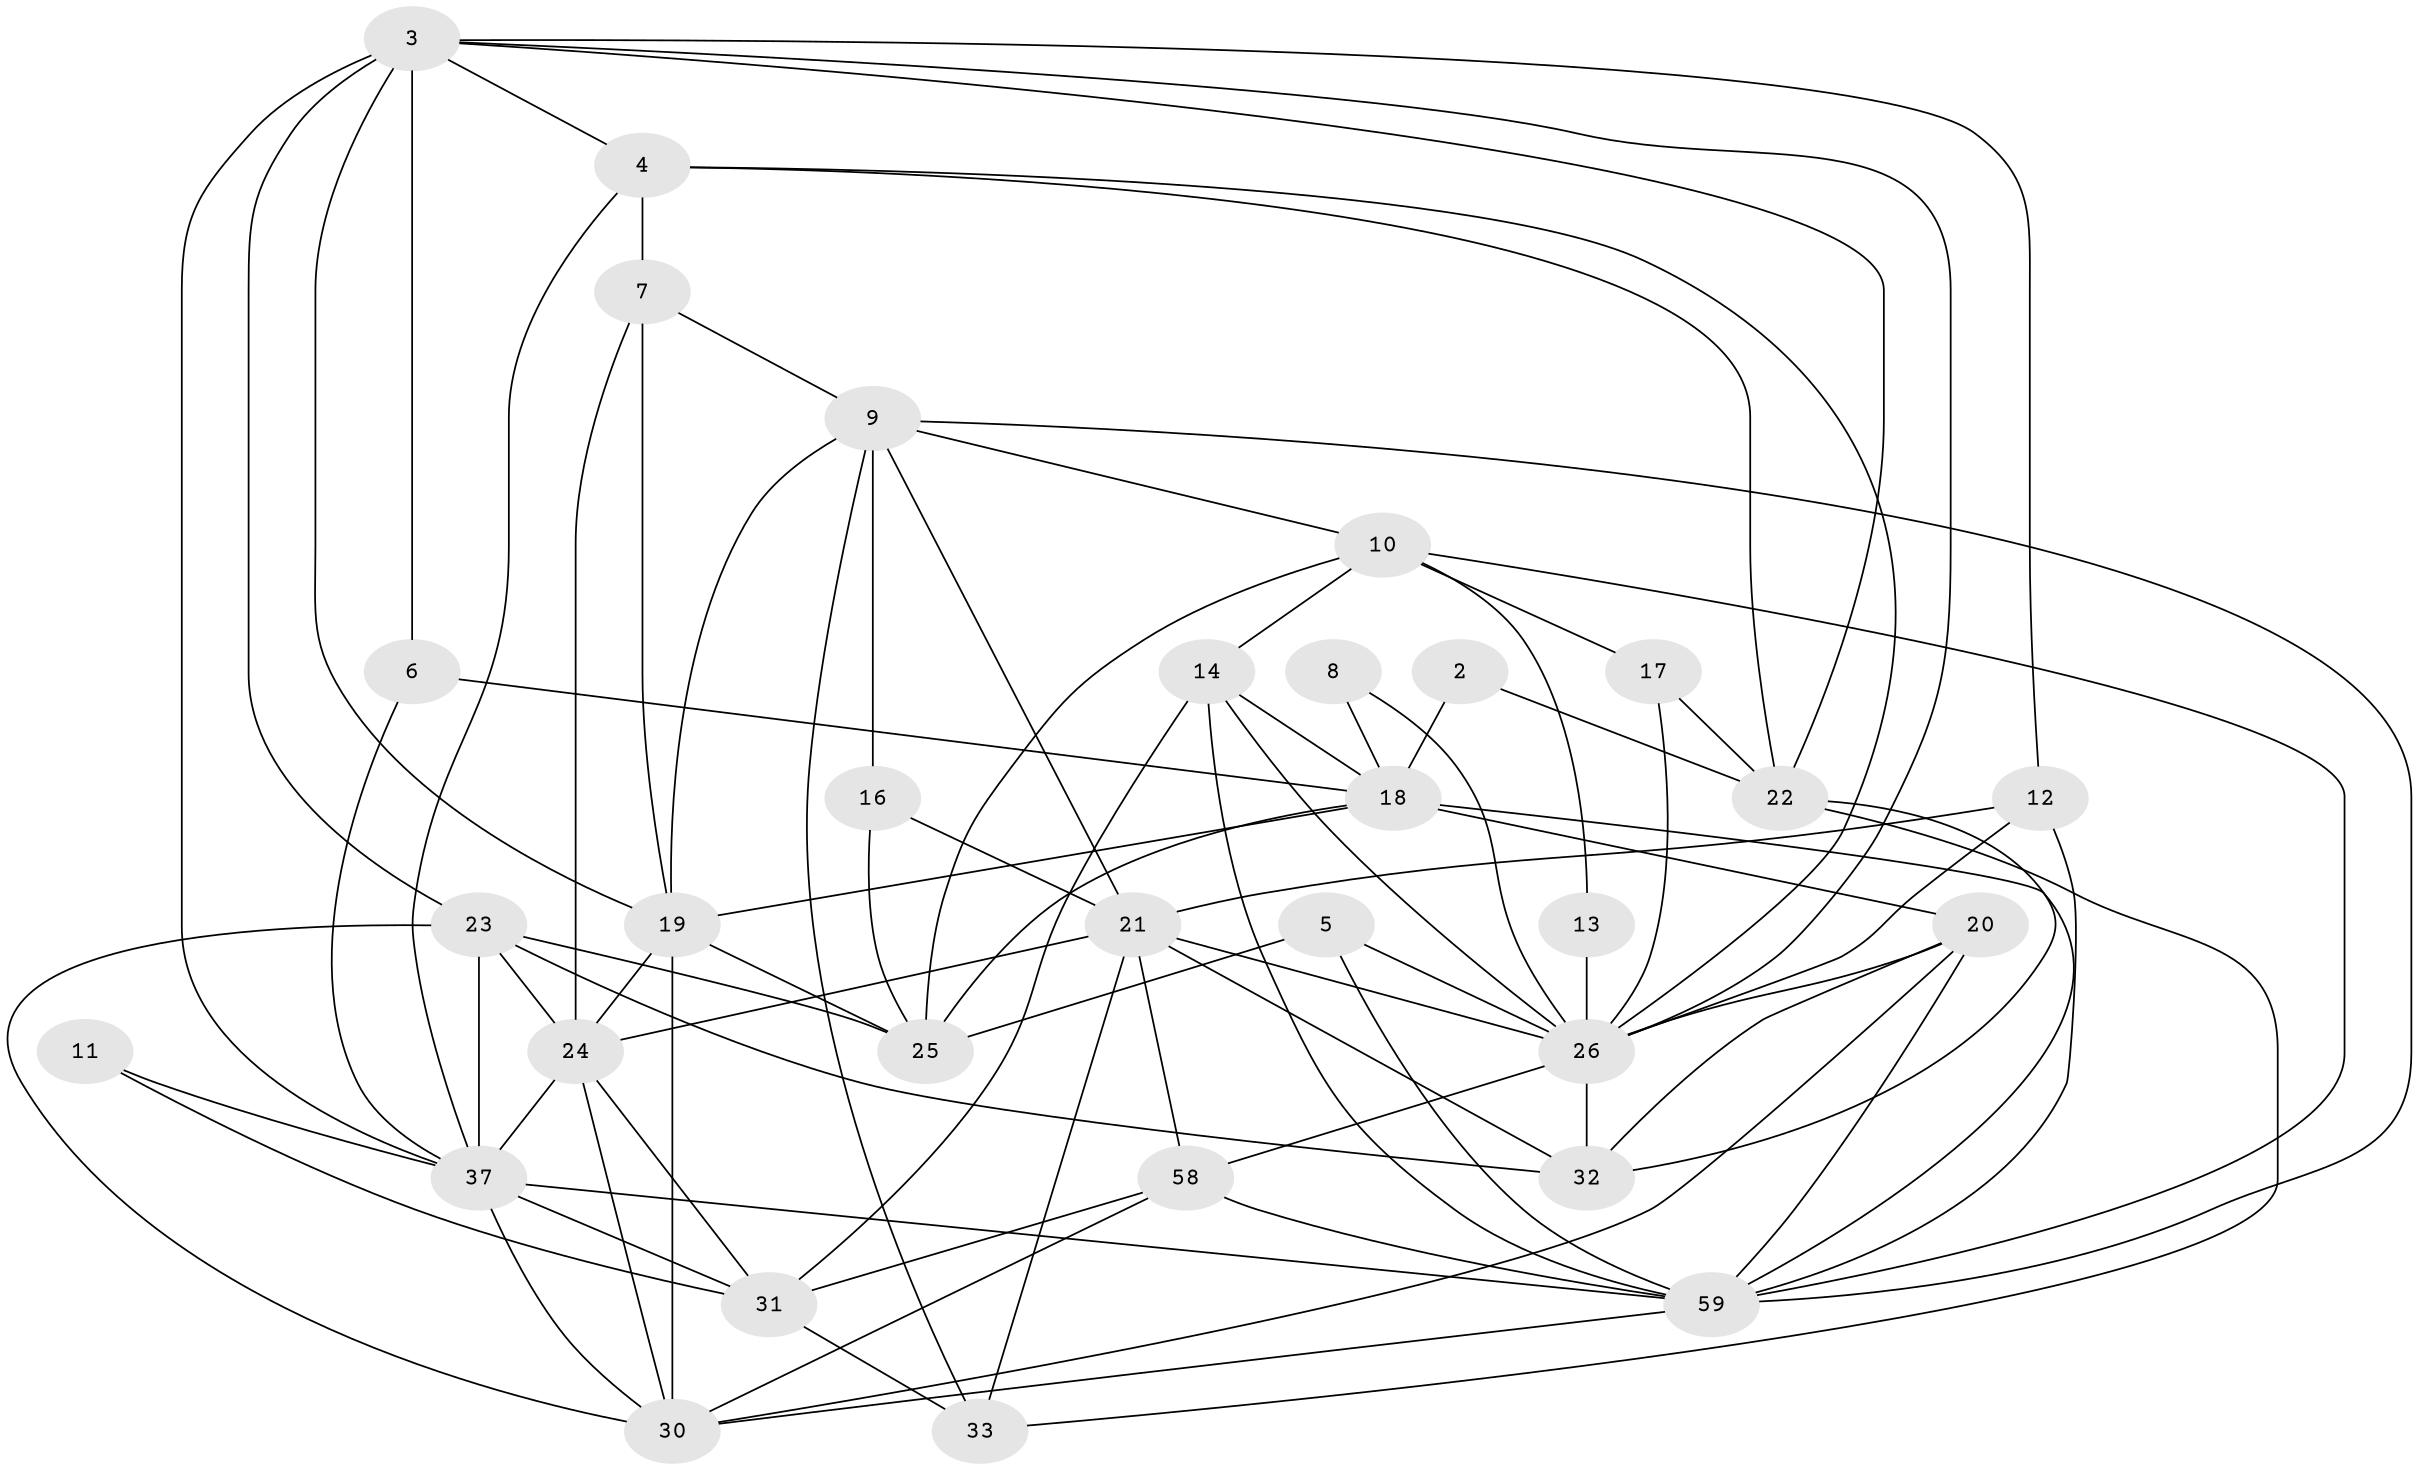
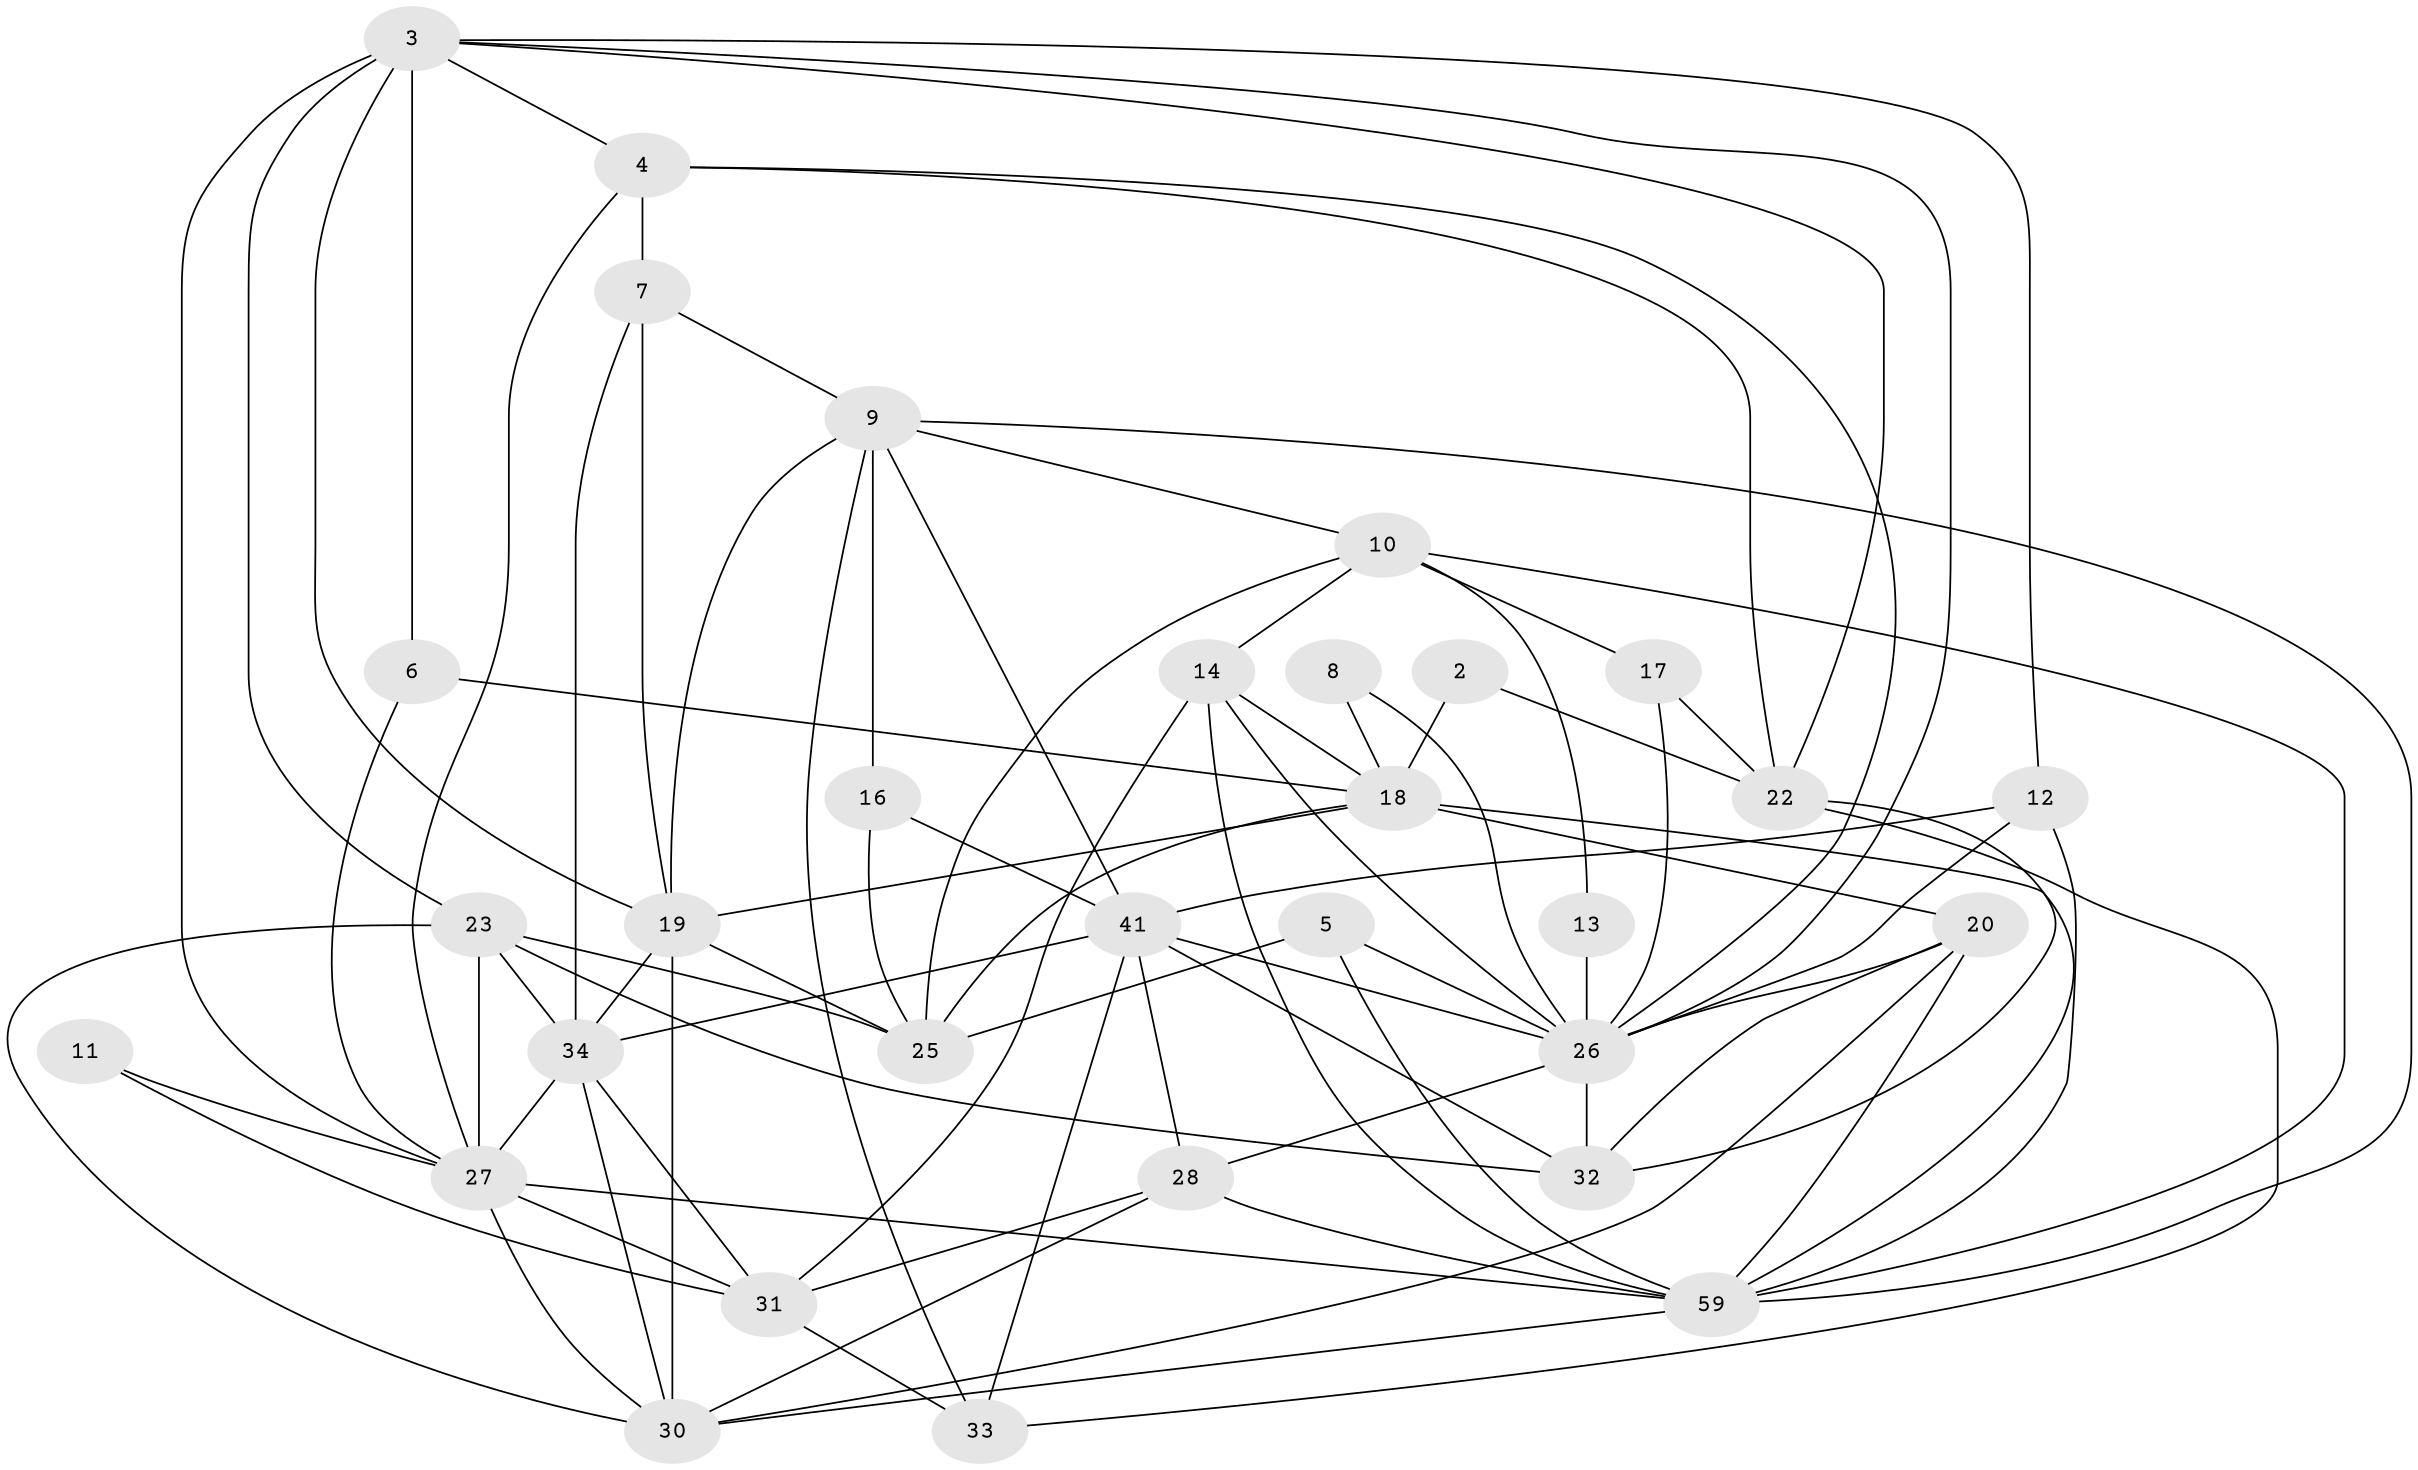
node "21": label "21" -> "41"
node "24": label "24" -> "34"
node "37": label "37" -> "27"
node "58": label "58" -> "28"
